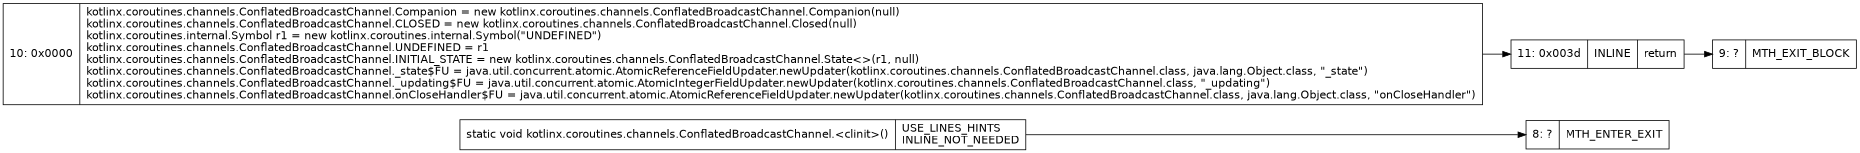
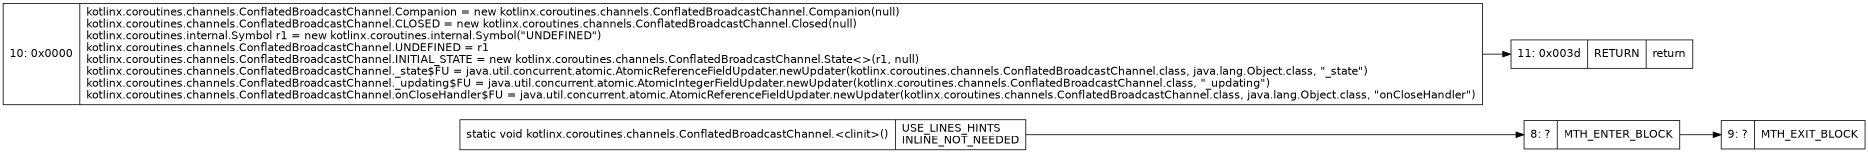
node "11: 0x003d": text "INLINE" -> "RETURN"
edge "11: 0x003d" -> "9: ?": now "8: ?" -> "9: ?"
node "8: ?": text "MTH_ENTER_EXIT" -> "MTH_ENTER_BLOCK"
